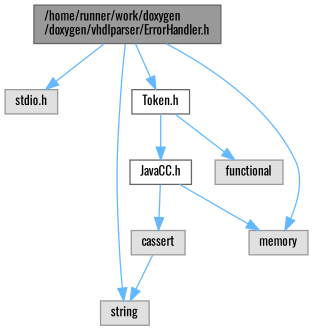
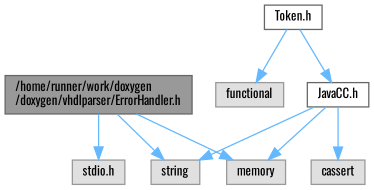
edge "/home/runner/work/doxygen /doxygen/vhdlparser/ErrorHandler.h" -> "Token.h": removed
edge "cassert" -> "string": now "JavaCC.h" -> "string"
